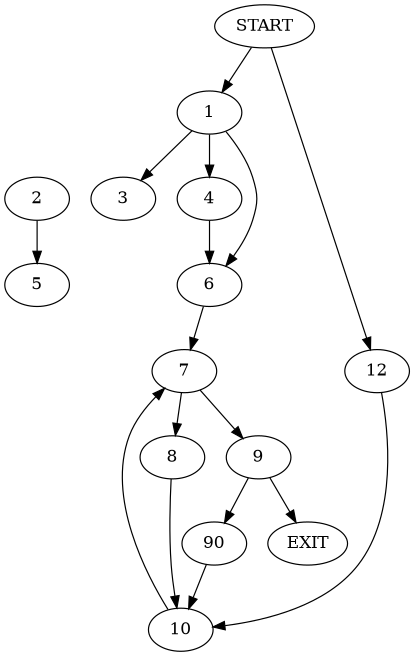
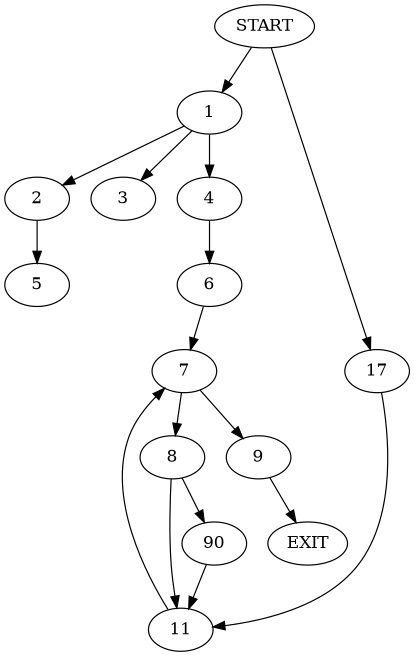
edge "1" -> "6": now "1" -> "2"
node "12": label "12" -> "17"
edge "9" -> "90": now "8" -> "90"
node "10": label "10" -> "11"
